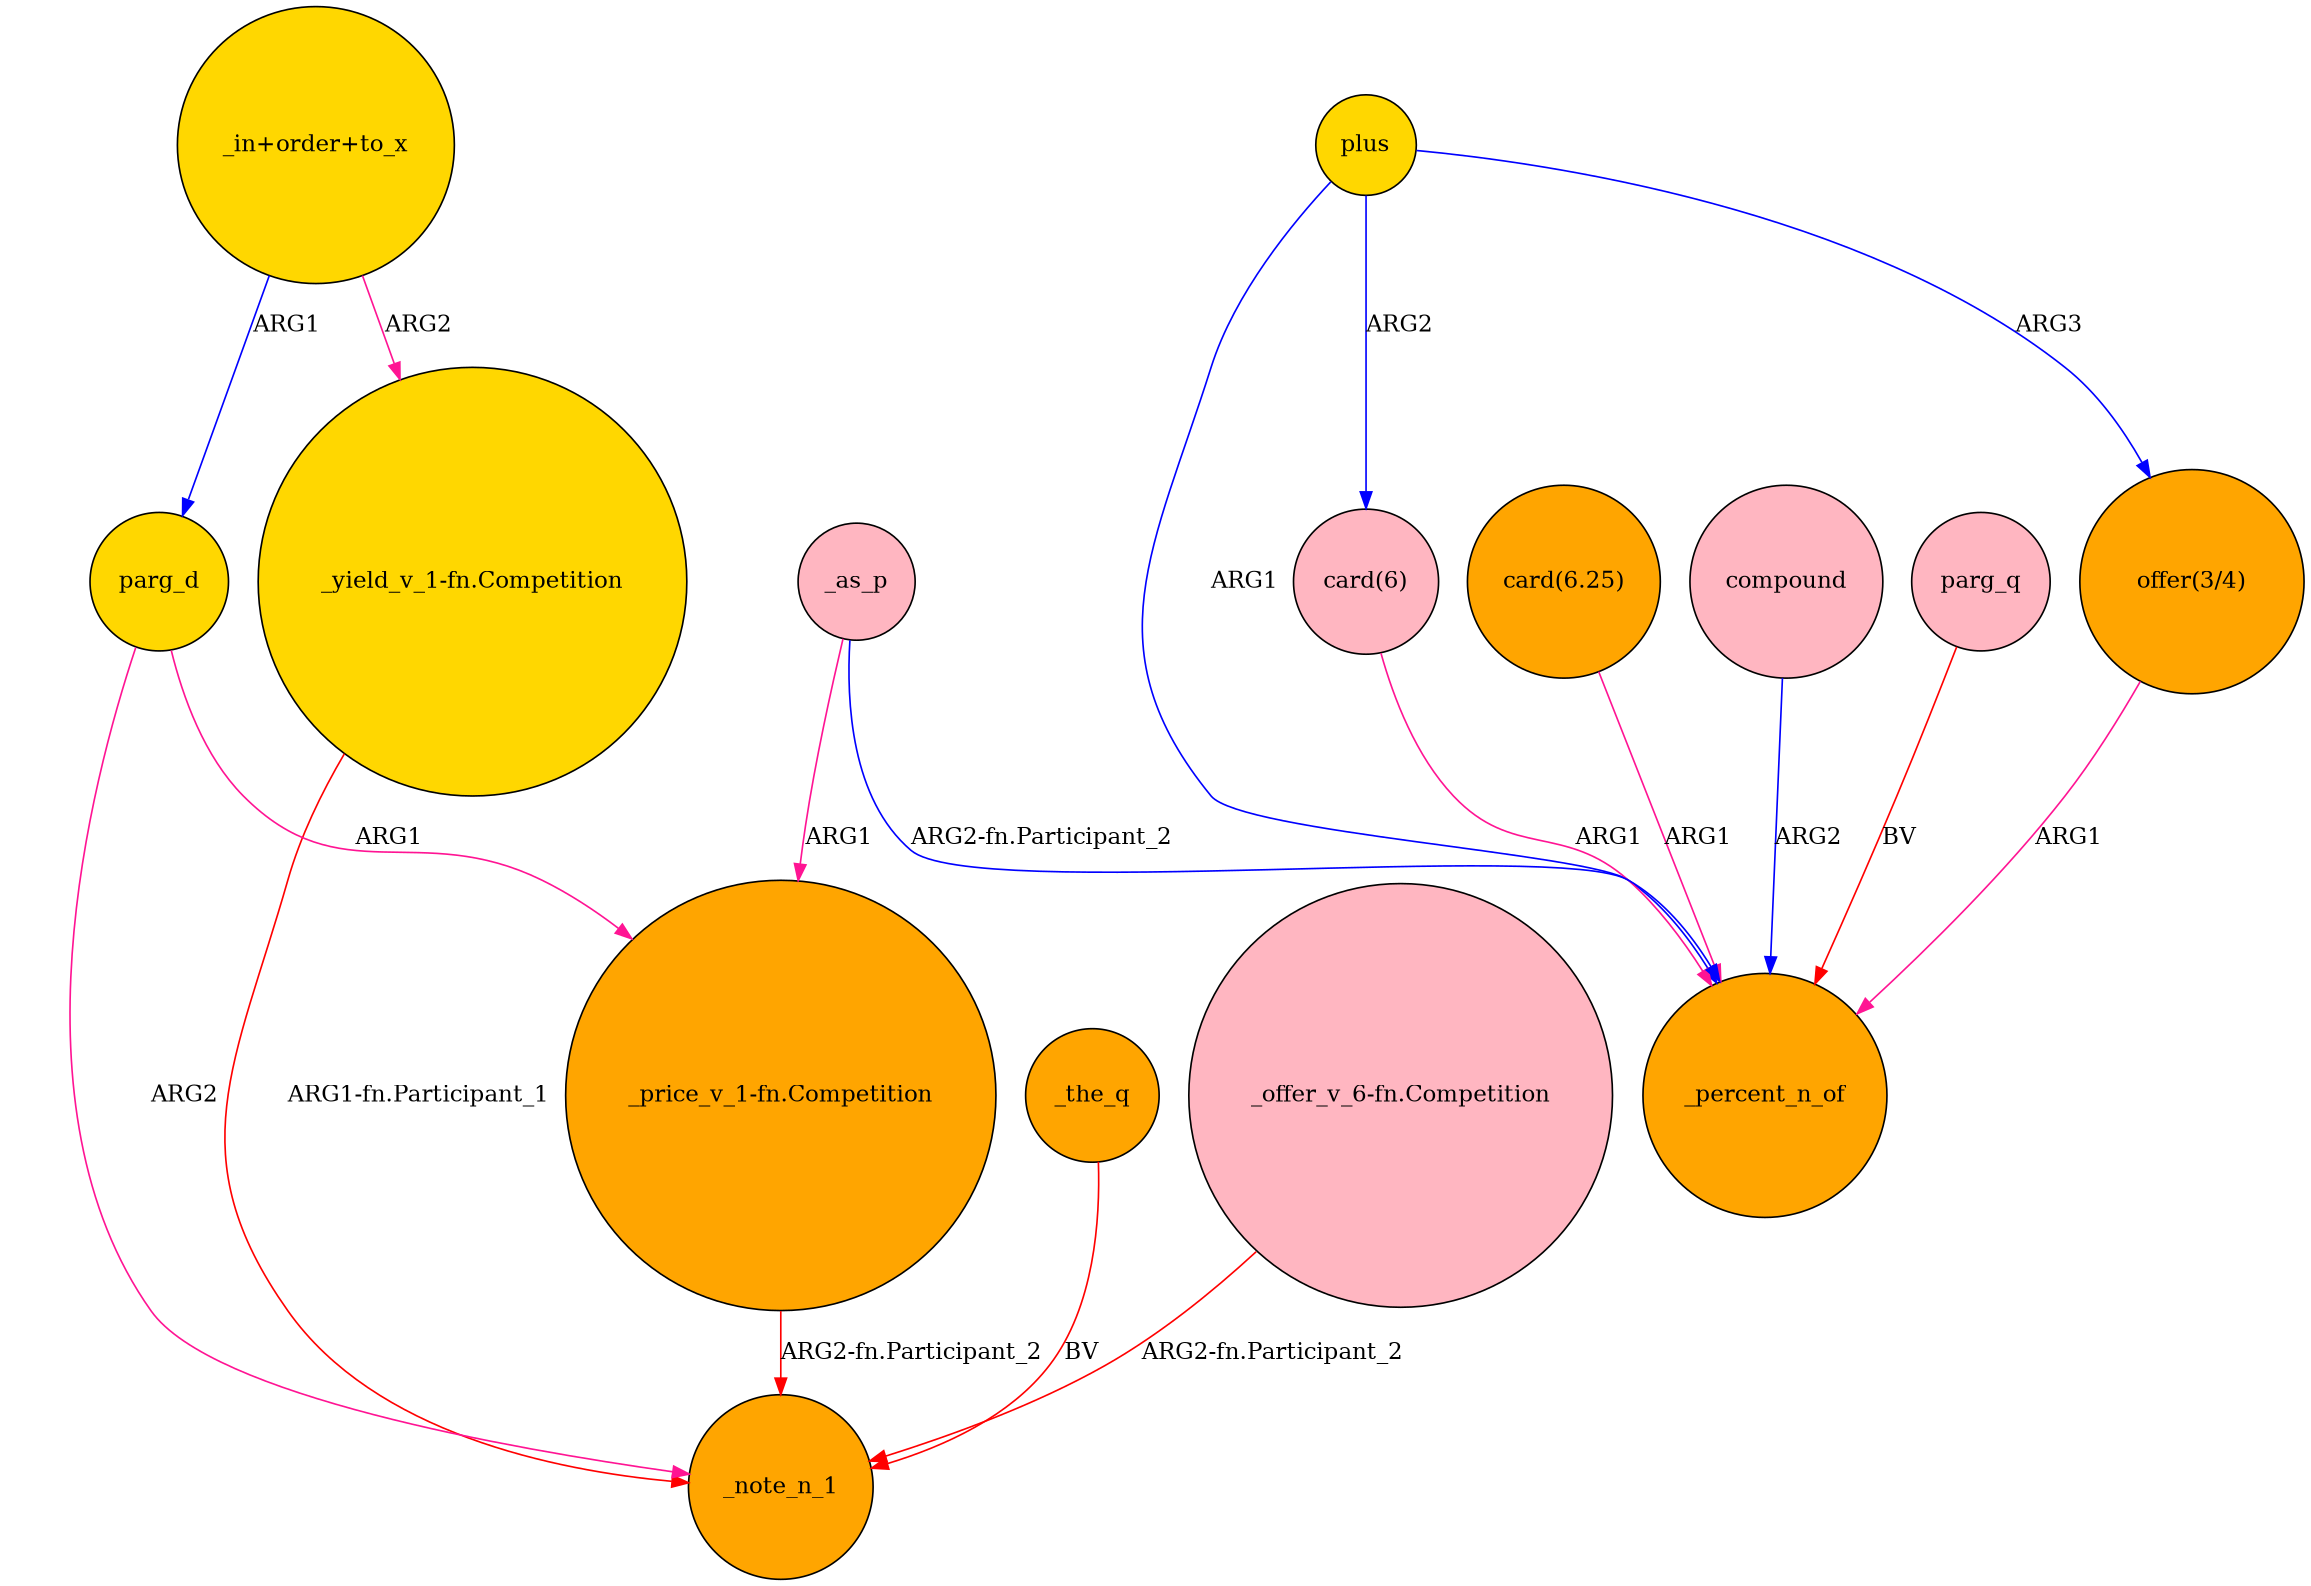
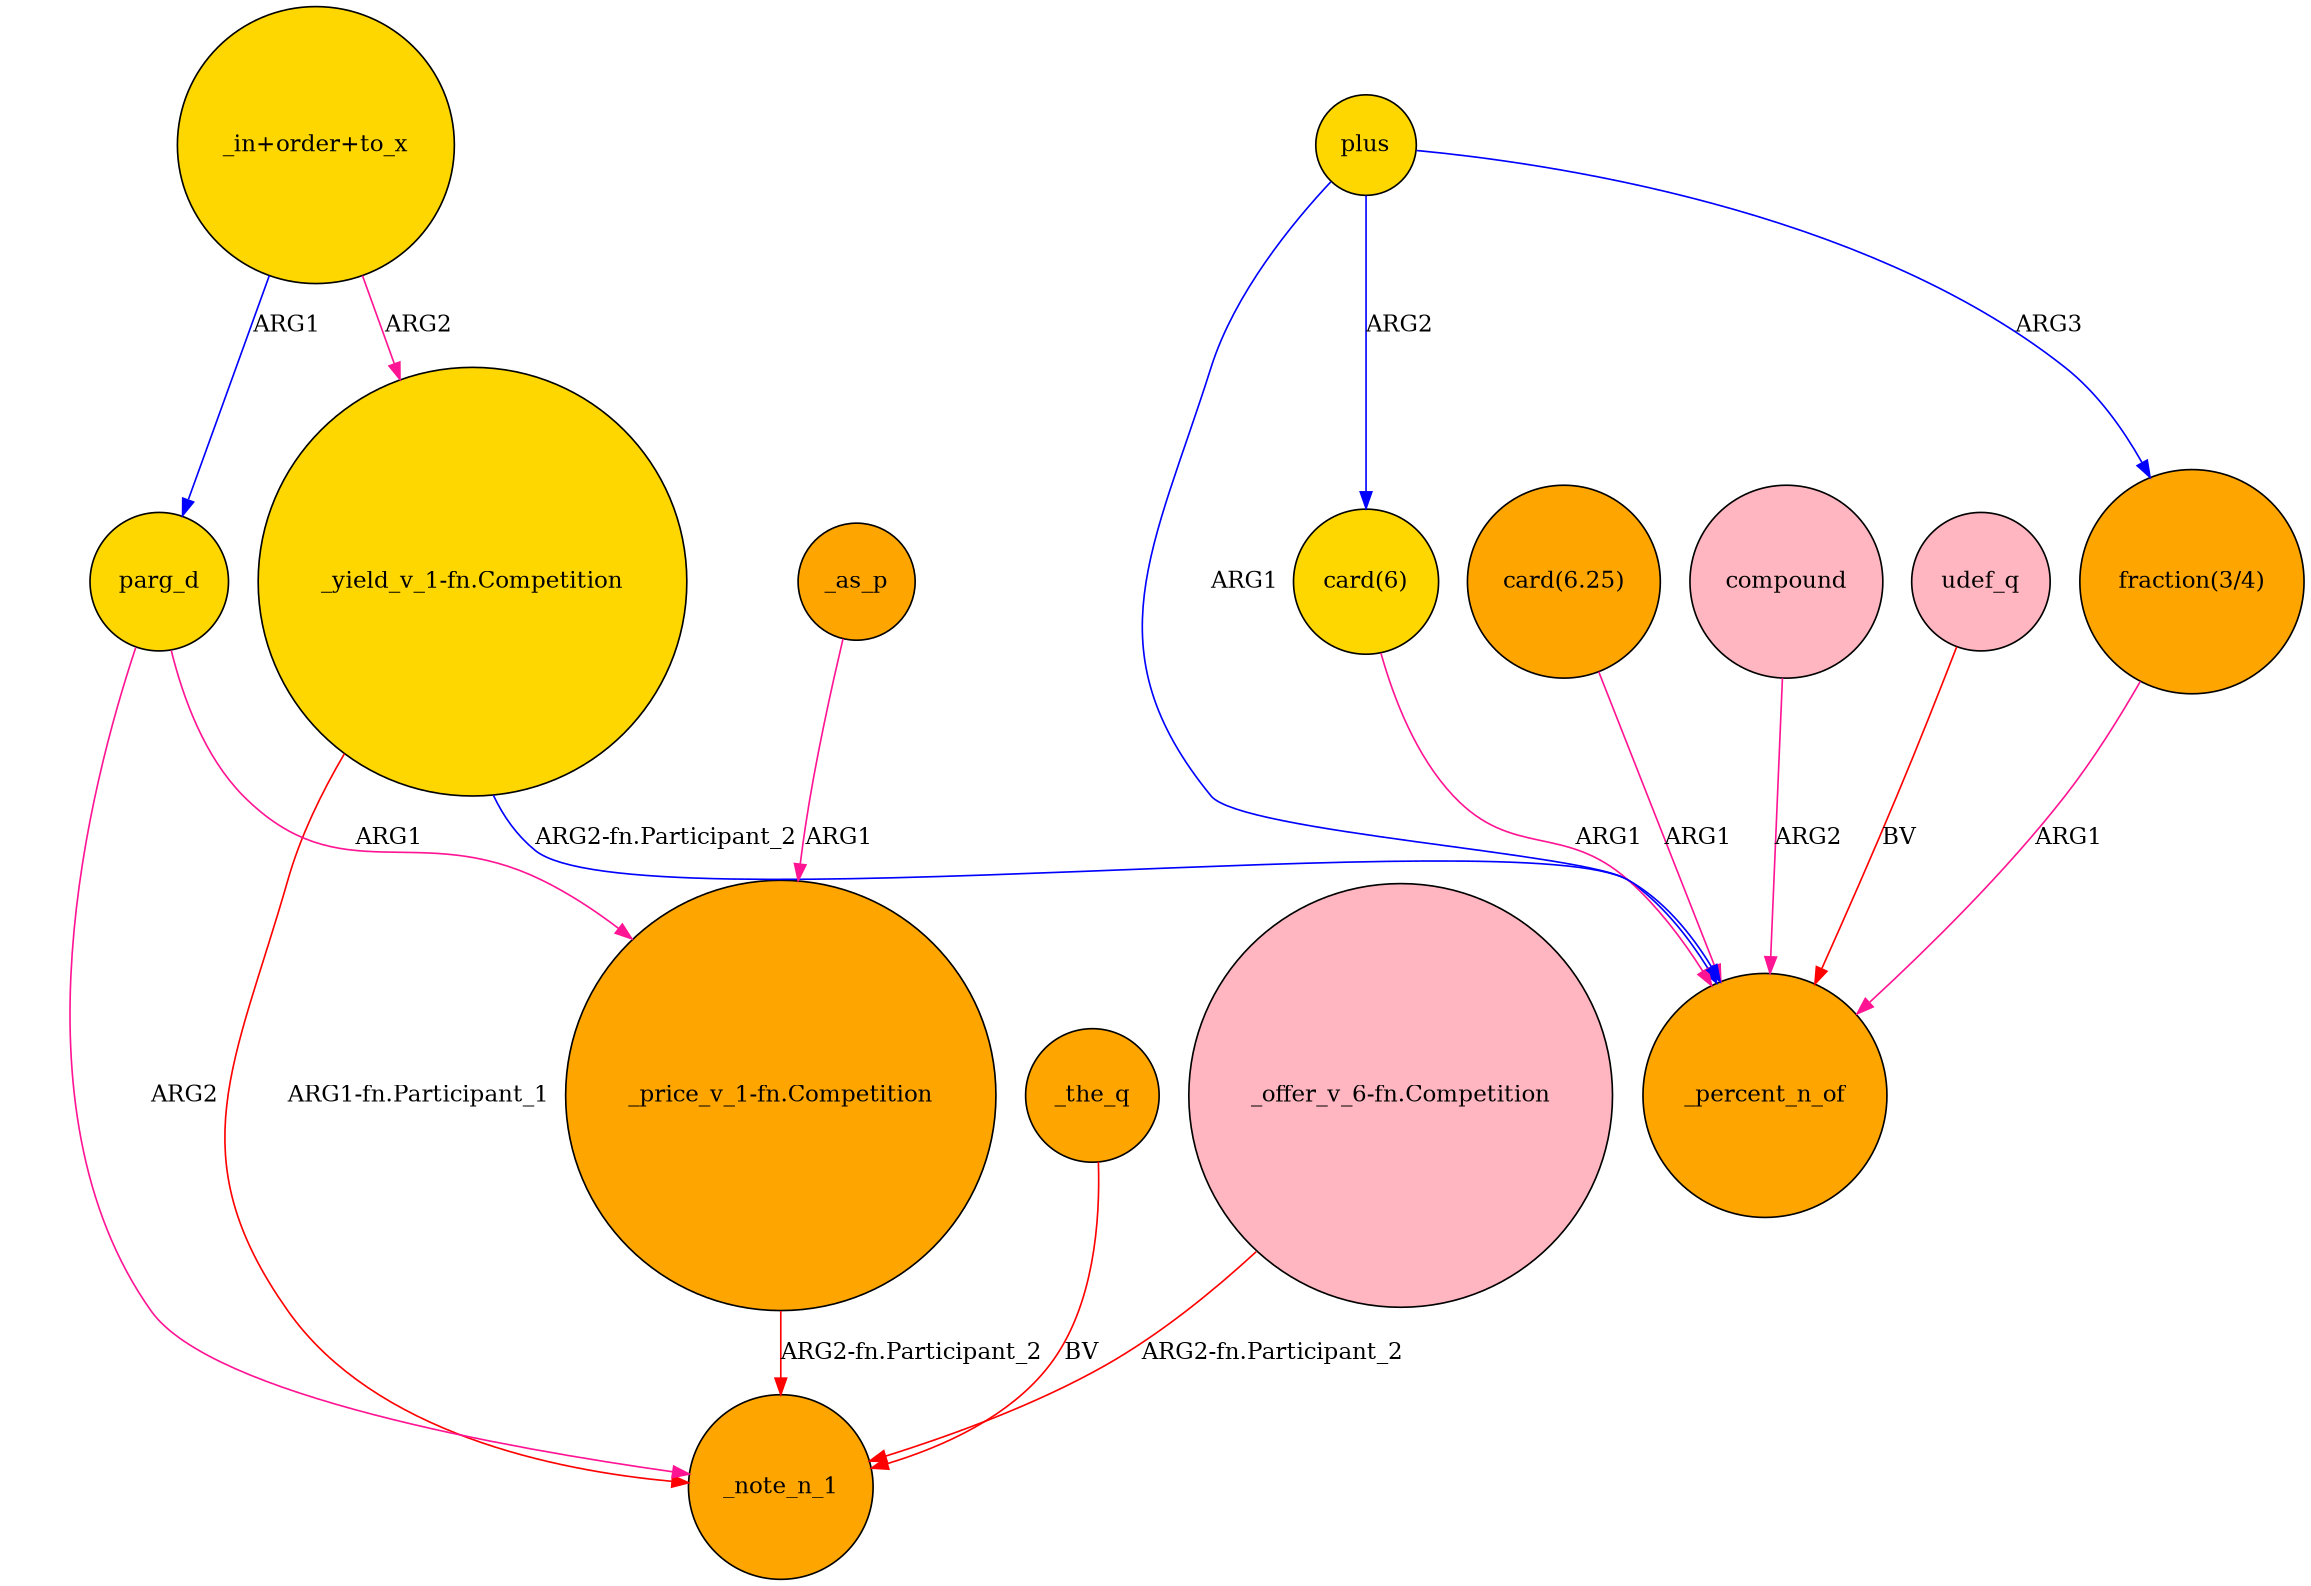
node "_as_p": fillcolor lightpink -> orange
node "card(6)": fillcolor lightpink -> gold
node "parg_q": label "parg_q" -> "udef_q"
node "offer(3/4)": label "offer(3/4)" -> "fraction(3/4)"
edge "compound" -> "_percent_n_of": color blue -> deeppink
edge "_as_p" -> "_percent_n_of": now "_yield_v_1-fn.Competition" -> "_percent_n_of"
